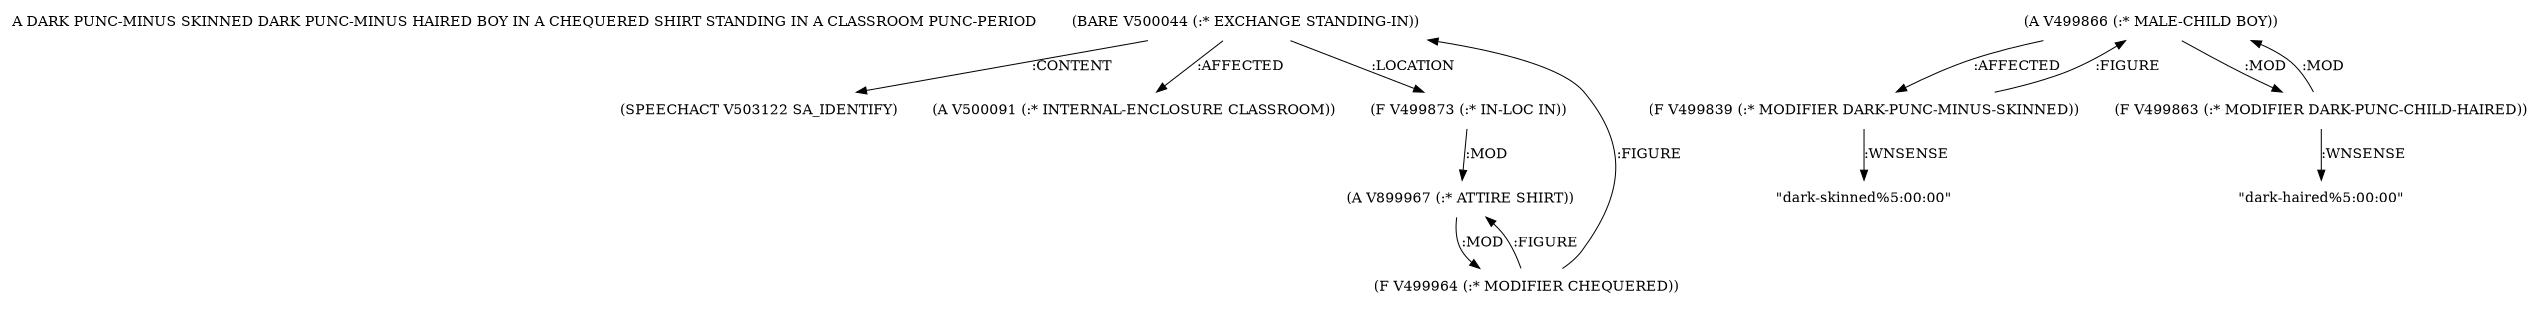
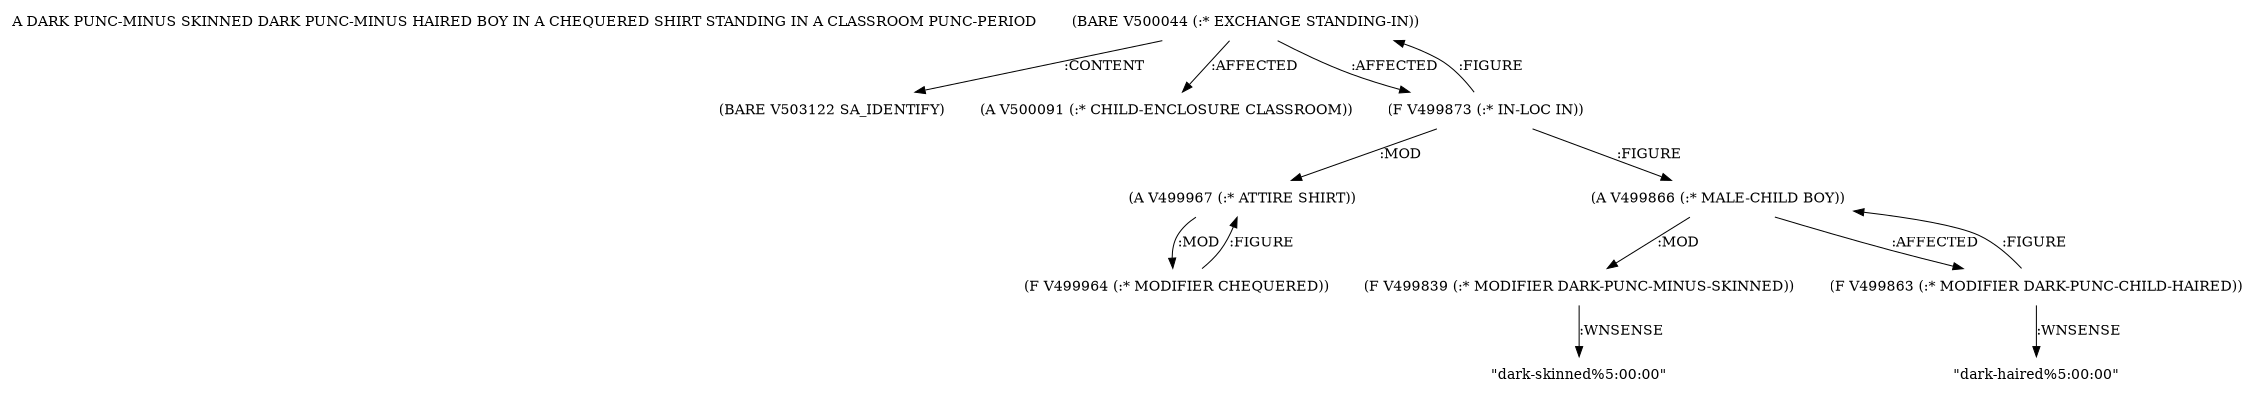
edge "(BARE V500044 (:* EXCHANGE STANDING-IN))" -> "(F V499873 (:* IN-LOC IN))": label ":LOCATION" -> ":AFFECTED"
edge "(A V499866 (:* MALE-CHILD BOY))" -> "(F V499839 (:* MODIFIER DARK-PUNC-MINUS-SKINNED))": label ":AFFECTED" -> ":MOD"
edge "(A V499866 (:* MALE-CHILD BOY))" -> "(F V499863 (:* MODIFIER DARK-PUNC-CHILD-HAIRED))": label ":MOD" -> ":AFFECTED"
edge "(F V499863 (:* MODIFIER DARK-PUNC-CHILD-HAIRED))" -> "(A V499866 (:* MALE-CHILD BOY))": label ":MOD" -> ":FIGURE"
edge "(F V499839 (:* MODIFIER DARK-PUNC-MINUS-SKINNED))" -> "(A V499866 (:* MALE-CHILD BOY))": now "(F V499873 (:* IN-LOC IN))" -> "(A V499866 (:* MALE-CHILD BOY))"
edge "(F V499964 (:* MODIFIER CHEQUERED))" -> "(BARE V500044 (:* EXCHANGE STANDING-IN))": now "(F V499873 (:* IN-LOC IN))" -> "(BARE V500044 (:* EXCHANGE STANDING-IN))"
node "(SPEECHACT V503122 SA_IDENTIFY)": label "(SPEECHACT V503122 SA_IDENTIFY)" -> "(BARE V503122 SA_IDENTIFY)"
node "(A V500091 (:* INTERNAL-ENCLOSURE CLASSROOM))": label "(A V500091 (:* INTERNAL-ENCLOSURE CLASSROOM))" -> "(A V500091 (:* CHILD-ENCLOSURE CLASSROOM))"
node "(A V899967 (:* ATTIRE SHIRT))": label "(A V899967 (:* ATTIRE SHIRT))" -> "(A V499967 (:* ATTIRE SHIRT))"
